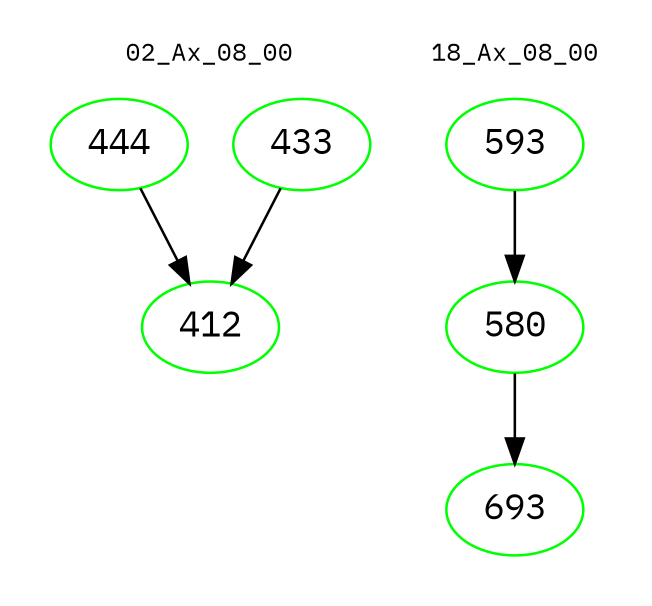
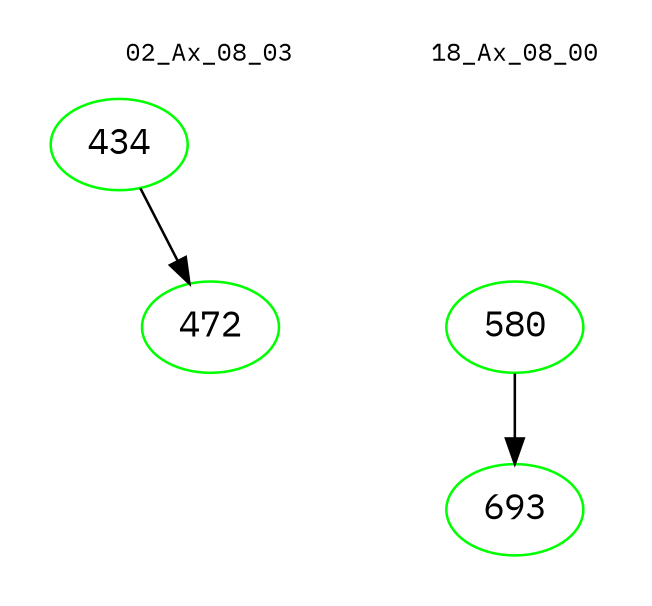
cluster "02_Ax_08_00": label "02_Ax_08_00" -> "02_Ax_08_03"
node "444": label "444" -> "434"
node "433": removed
node "593": removed
node "412": label "412" -> "472"
